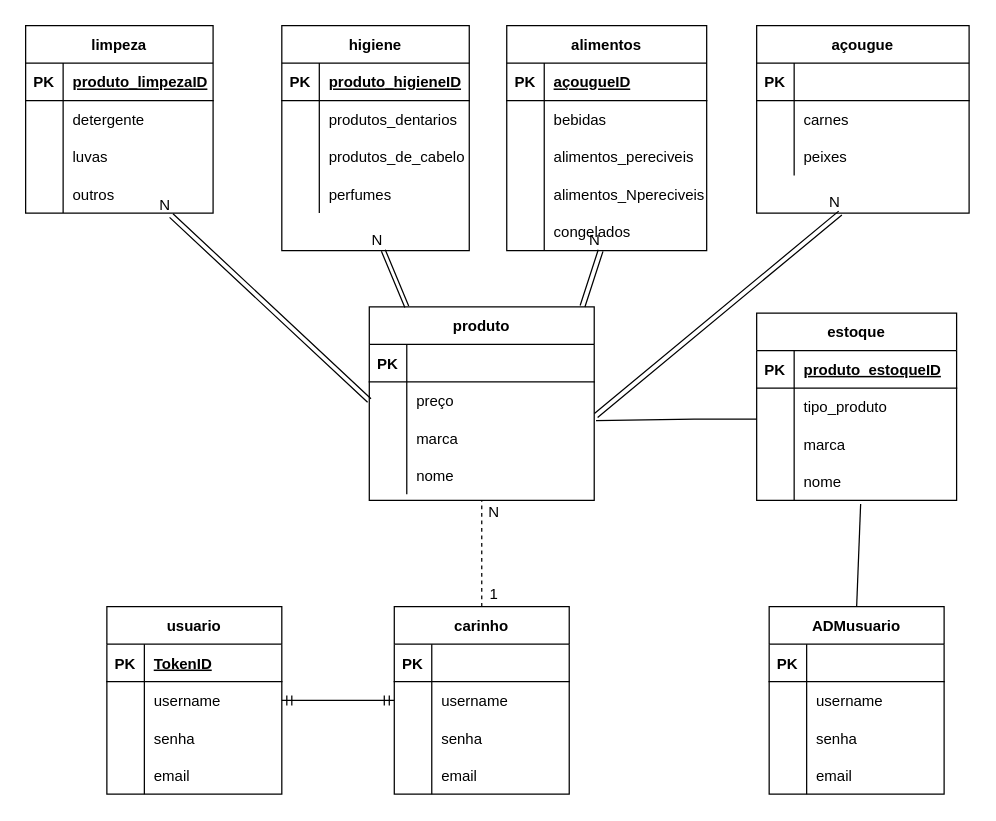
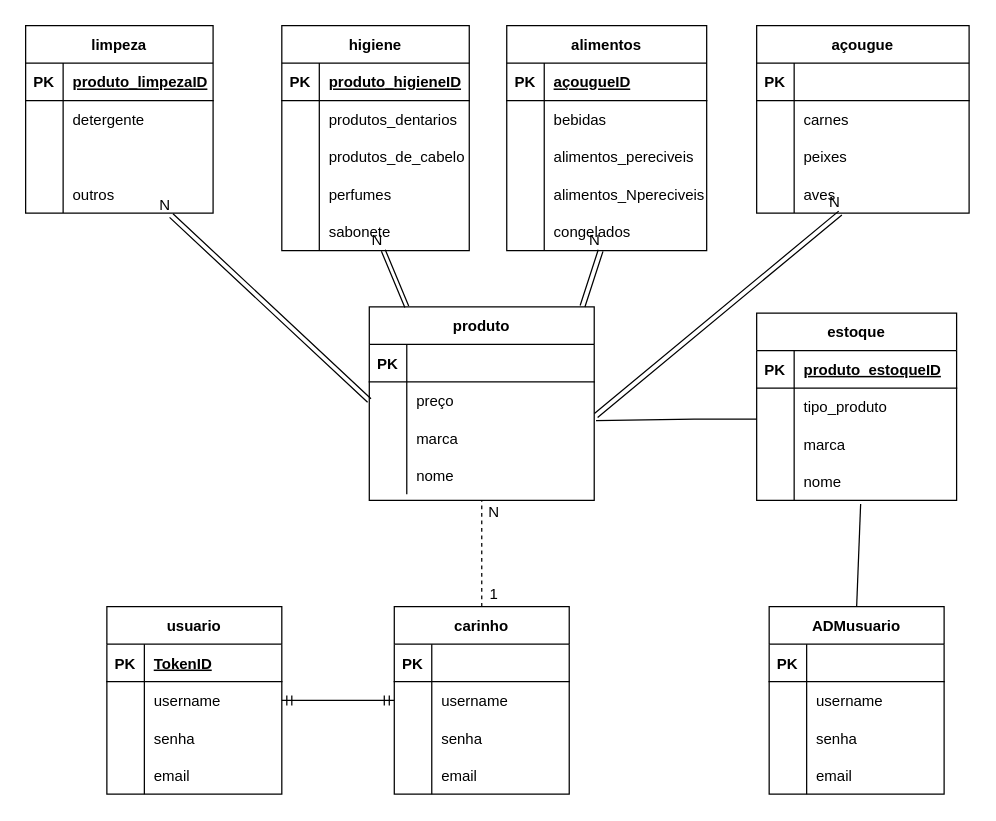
node "luvas": removed
node "aves": added
node "sabonete": added
